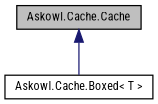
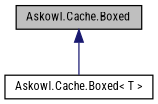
node "Askowl.Cache.Cache": label "Askowl.Cache.Cache" -> "Askowl.Cache.Boxed"
